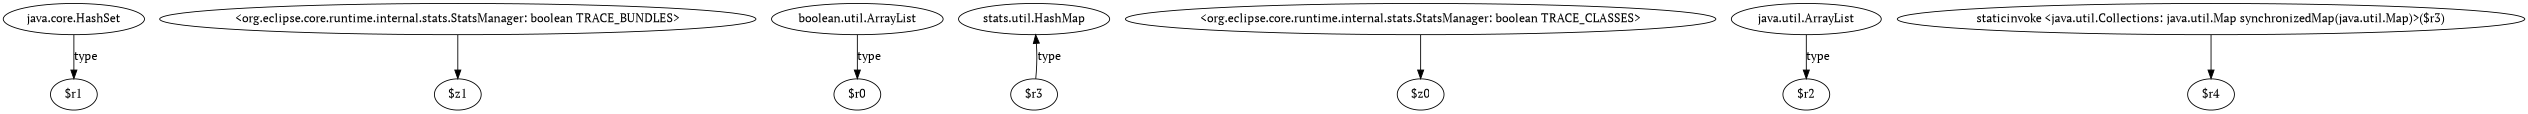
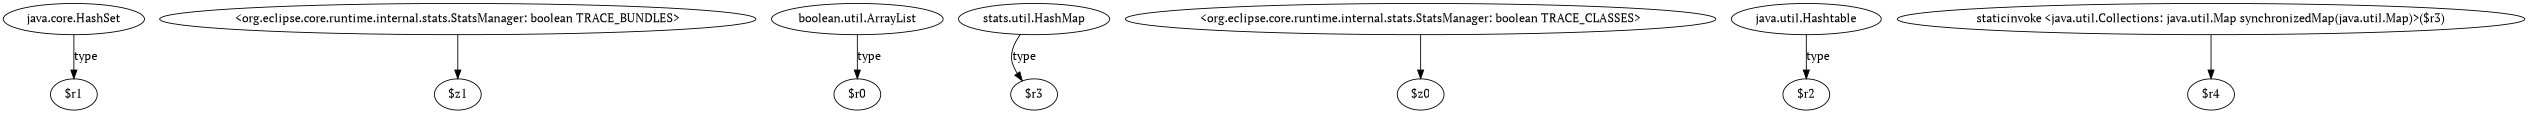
node "java.util.ArrayList": label "java.util.ArrayList" -> "java.util.Hashtable"
edge "$r3" -> "stats.util.HashMap": reversed
